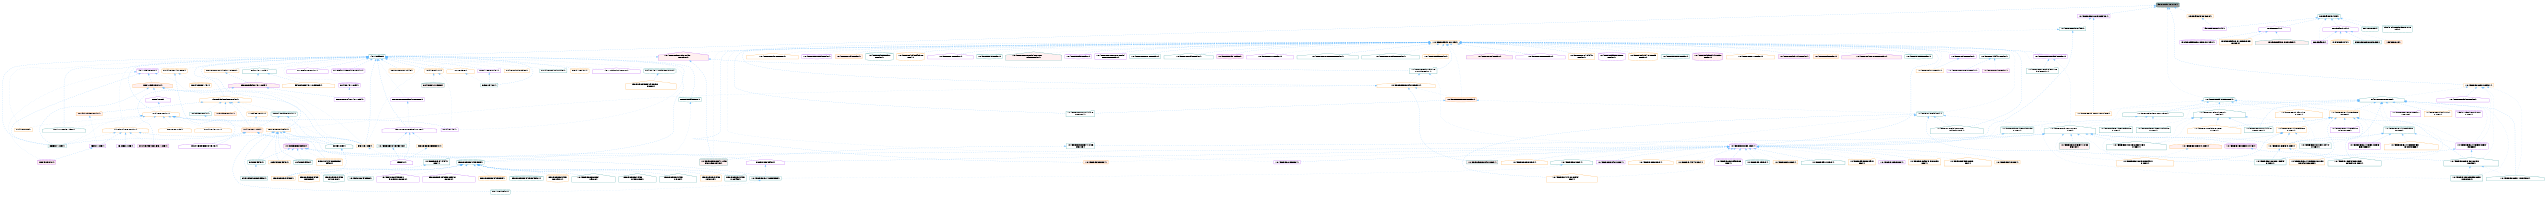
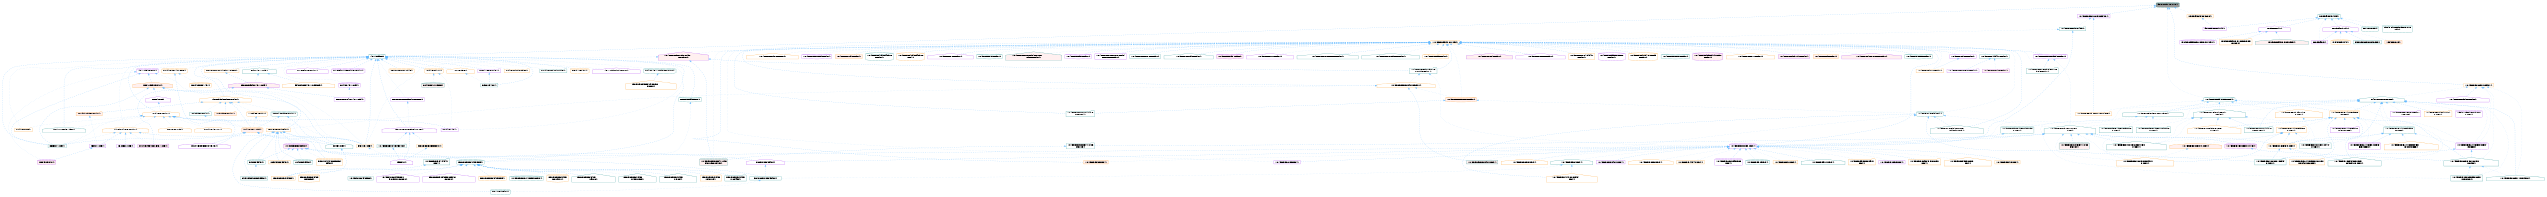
node "MovieSceneFloatSection Section.h": label "MovieSceneFloatSection Section.h" -> "MovieSceneBindingLifetime Section.h"
edge "MovieScenePrimitiveMaterial Track.h" -> "MovieScenePropertyTrack.h": now "MovieScenePrimitiveMaterial Track.h" -> "MovieSceneBoolTrack.h"
node "SequencerTrackFilter _TimeWarp.h": removed
node "SequencerTrackFilterCollection.h": label "SequencerTrackFilterCollection.h" -> "MovieScenePreAnimatedProperty.h"
node "MovieSceneRotatorTrack _Group.h": label "MovieSceneRotatorTrack _Group.h" -> "SequencerTrackFilter _Group.h"
node "MovieScenePreAnimatedState.h": label "MovieScenePreAnimatedState.h" -> "BoolPropertyTrackEditor.h"
